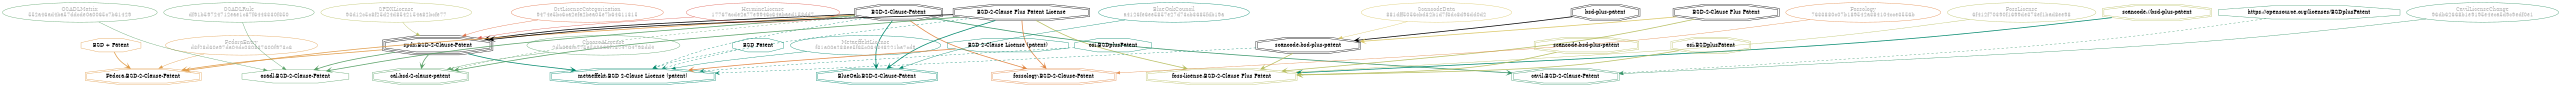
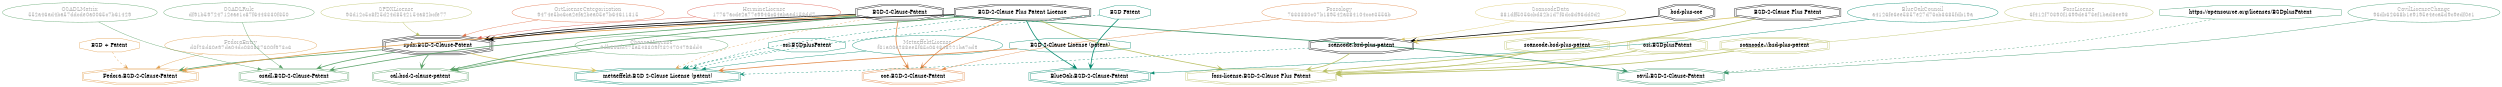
node "bsd-plus-patent": label "bsd-plus-patent" -> "bsd-plus-cce"
edge "BSD-2-Clause-Patent" -> "cal:bsd-2-clause-patent": style dashed -> bold
edge "BSD-2-Clause-Patent" -> "metaeffekt:BSD 2-Clause License (patent)": color #00876c -> #e09d4b
edge "BSD-2-Clause-Patent" -> "BlueOak:BSD-2-Clause-Patent": now "BSD Patent" -> "BlueOak:BSD-2-Clause-Patent"
edge "scancode://bsd-plus-patent" -> "foss-license:BSD-2-Clause Plus Patent": color #00876c -> #b8bf62
edge "spdx:BSD-2-Clause-Patent" -> "Fedora:BSD-2-Clause-Patent": color #e09d4b -> #58a066
edge "BSD + Patent" -> "Fedora:BSD-2-Clause-Patent": style bold -> dashed
edge "spdx:BSD-2-Clause-Patent" -> "metaeffekt:BSD 2-Clause License (patent)": color #00876c -> #dac767
node "osadl:BSD-2-Clause-Patent": shape octagon -> doubleoctagon
node "fossology:BSD-2-Clause-Patent": label "fossology:BSD-2-Clause-Patent" -> "cce:BSD-2-Clause-Patent"
